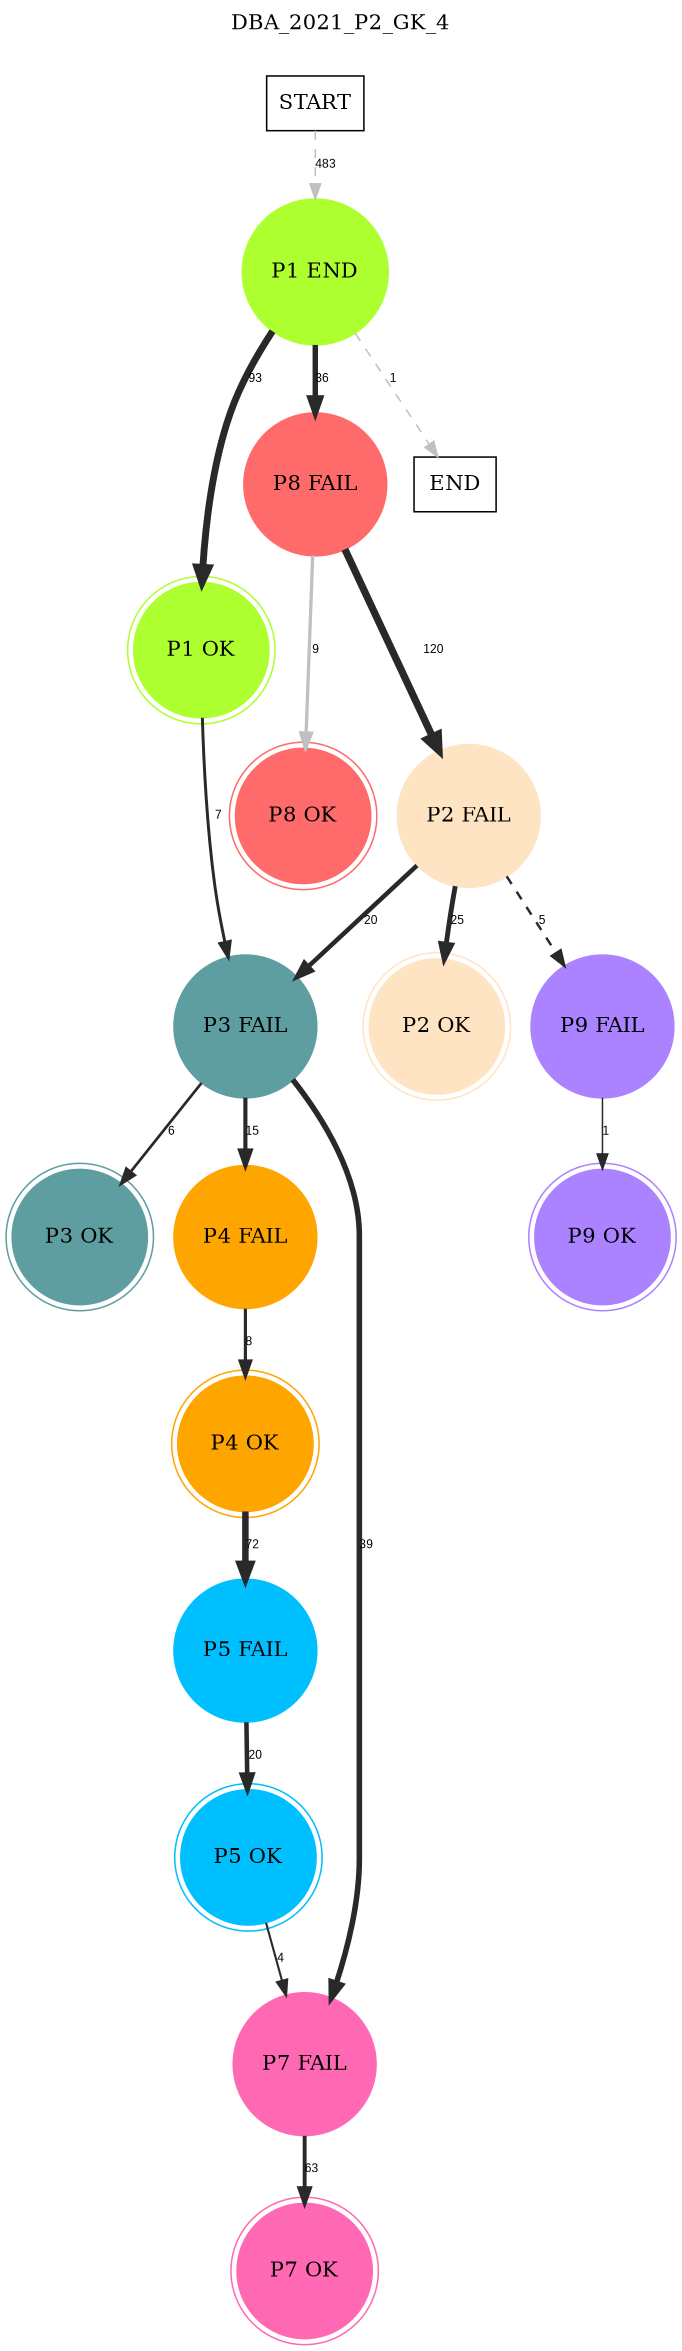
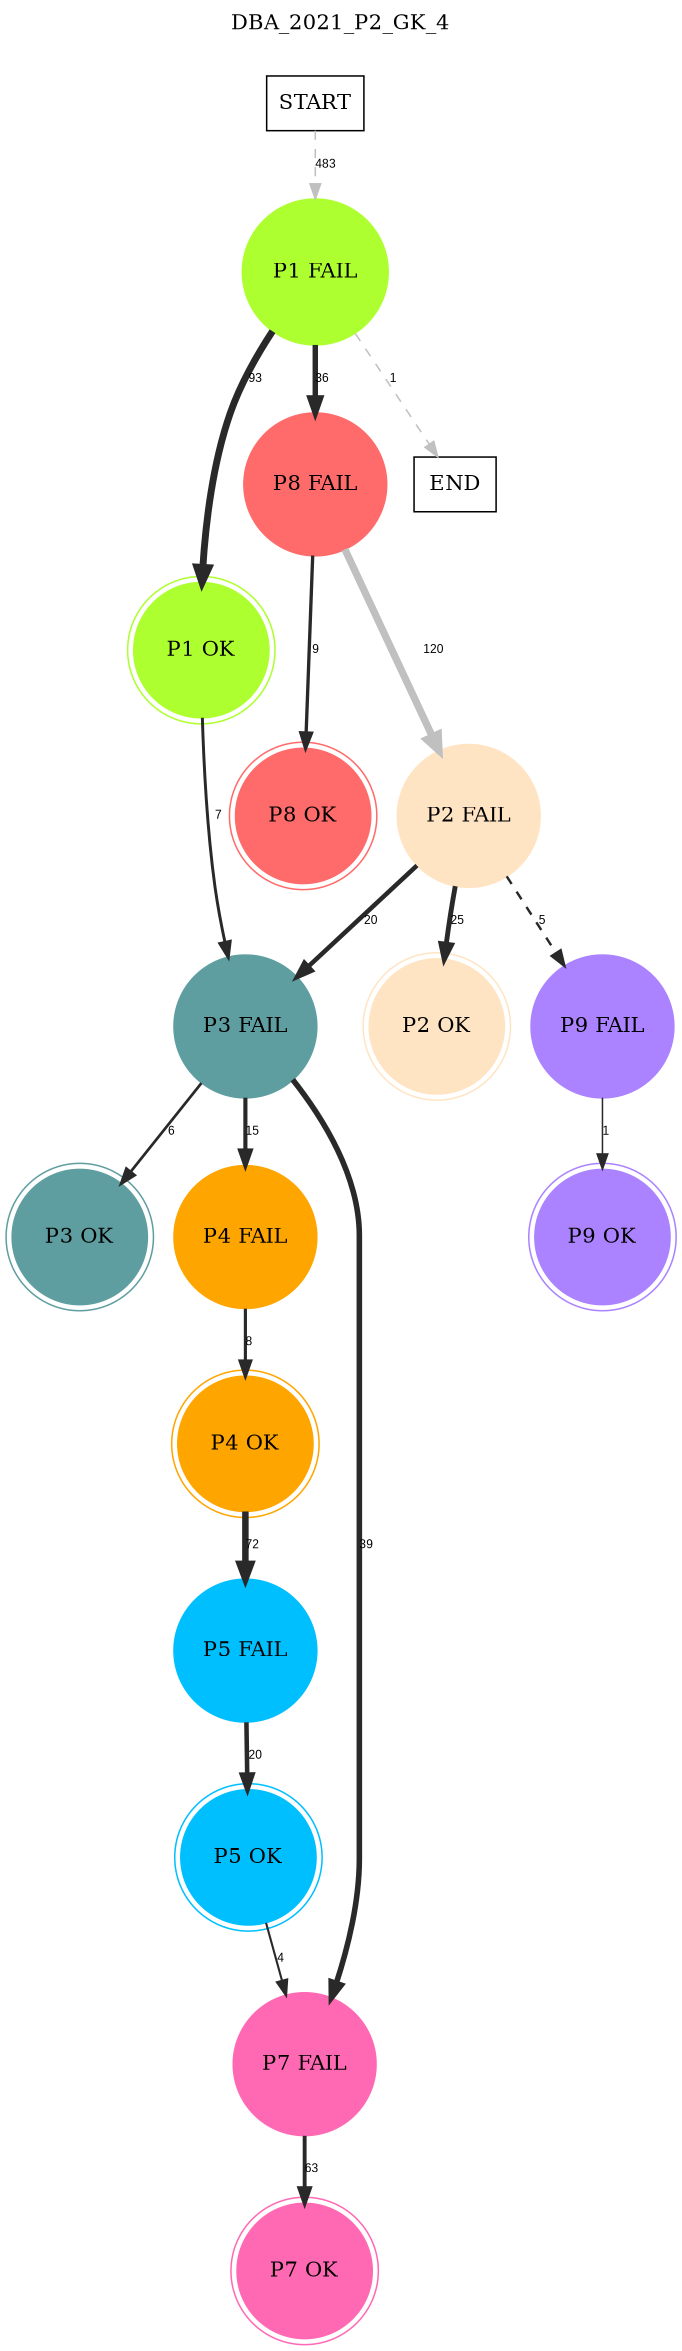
node "P1 END": label "P1 END" -> "P1 FAIL"
edge "P8 FAIL" -> "P2 FAIL": color grey16 -> grey
edge "P8 FAIL" -> "P8 OK": color grey -> grey16
